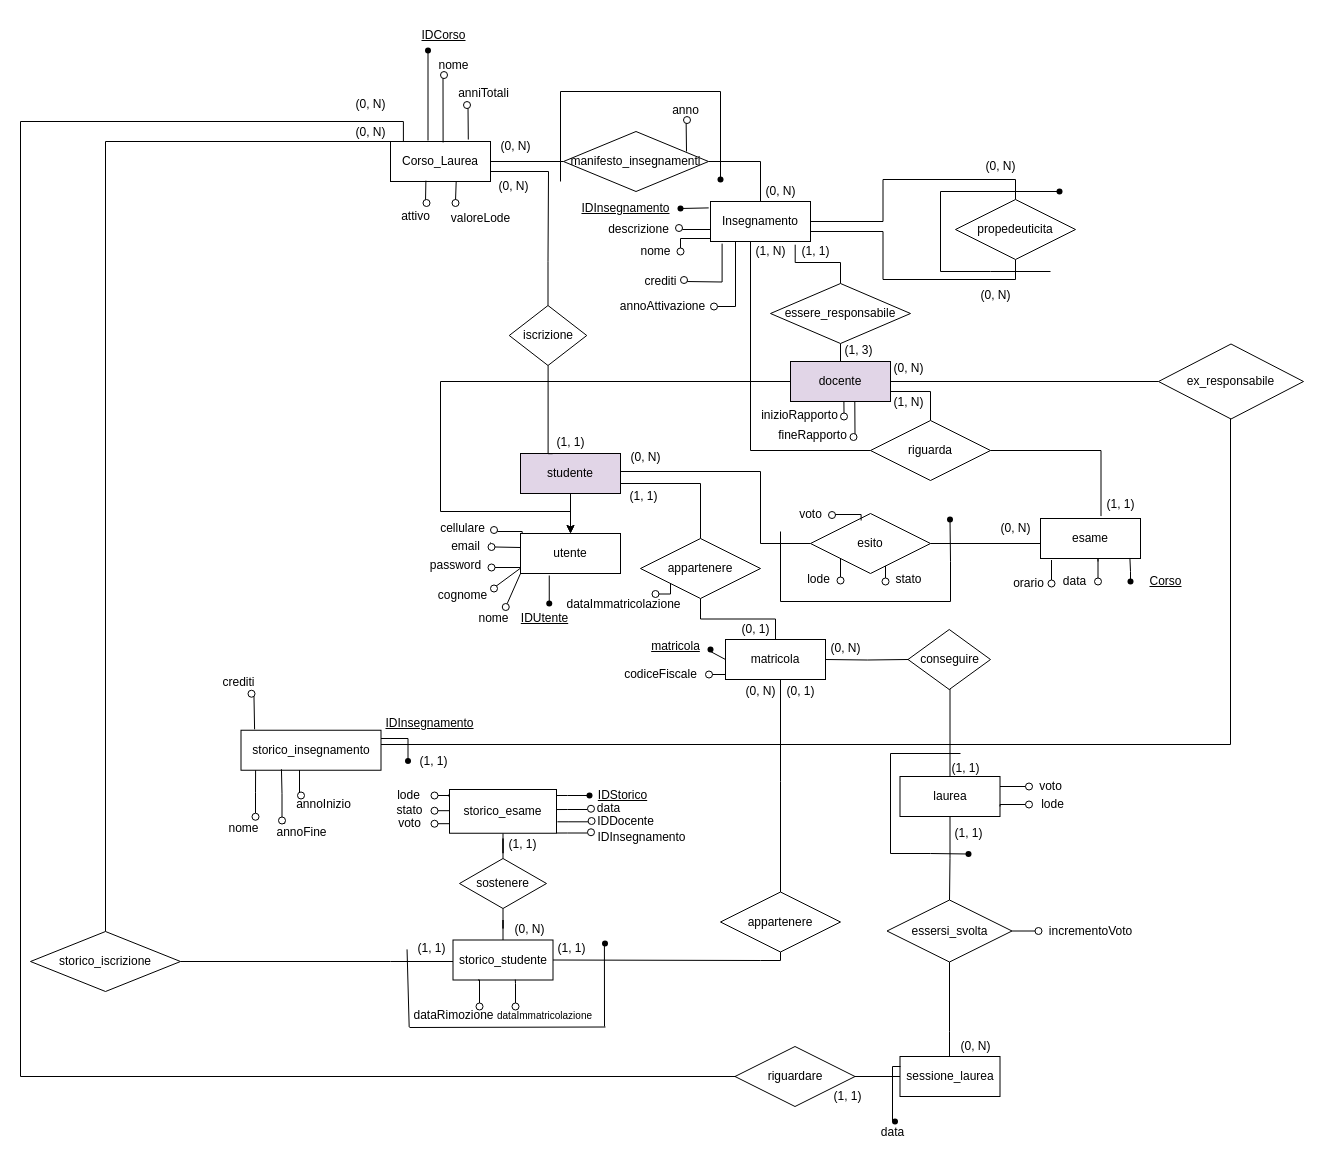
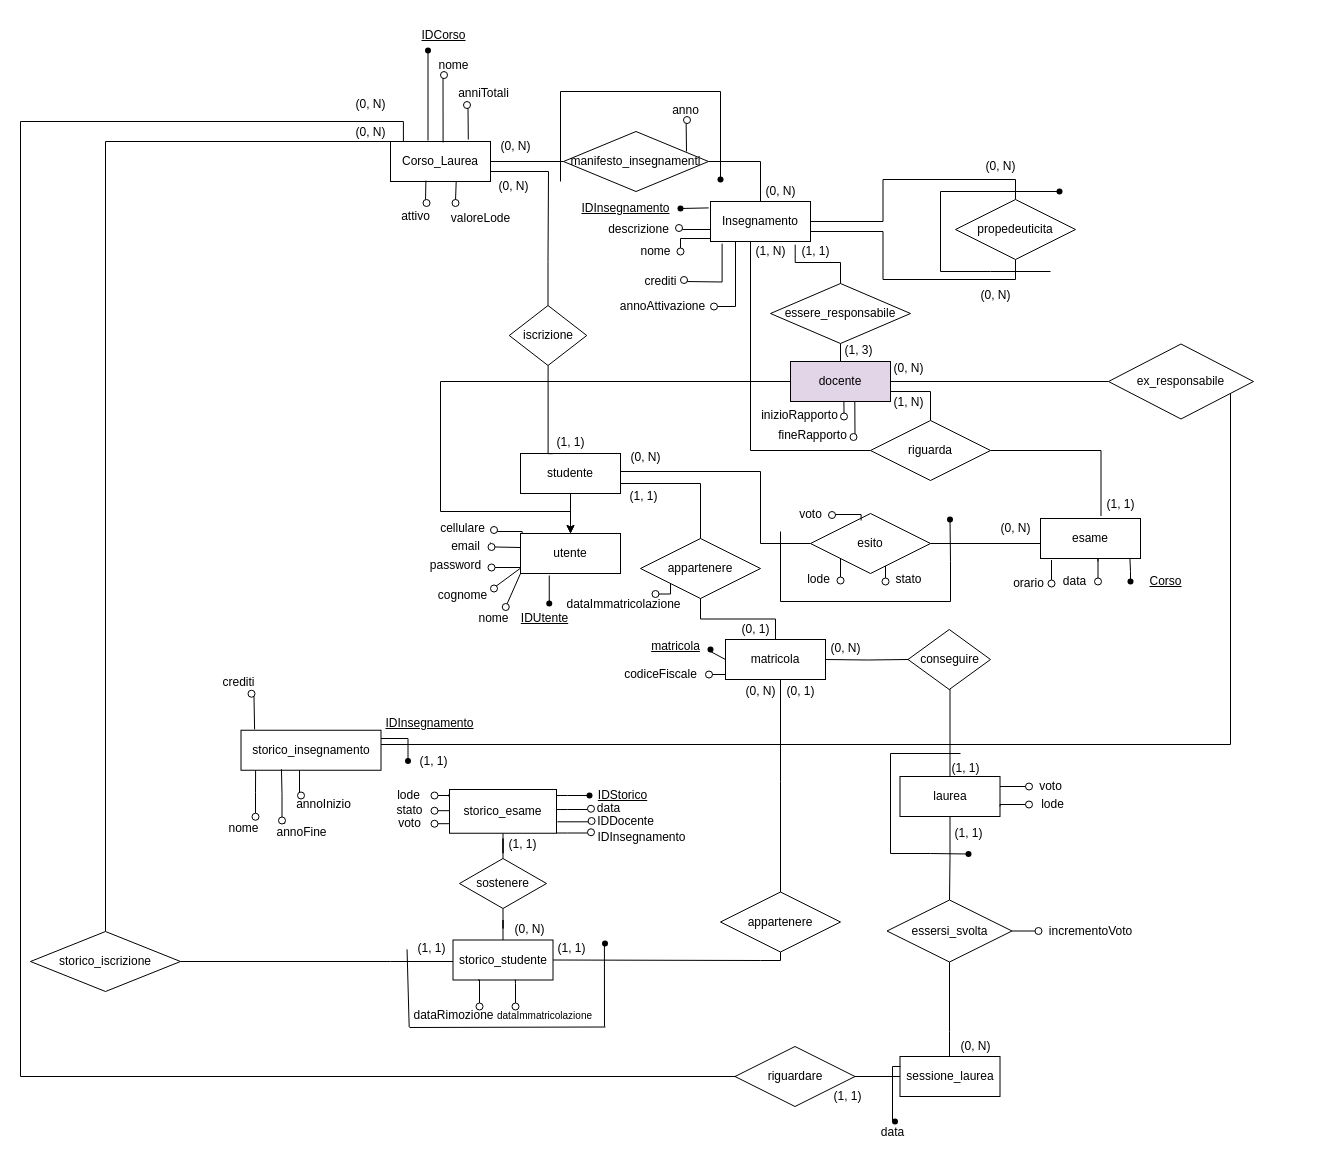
node "ex_responsabile": moved (1231, 382) -> (1181, 382)
node "studente": fillcolor #e1d5e7 -> #ffffff
